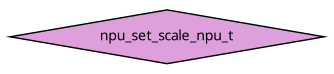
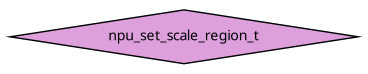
node "npu_set_scale_npu_t": label "npu_set_scale_npu_t" -> "npu_set_scale_region_t"
